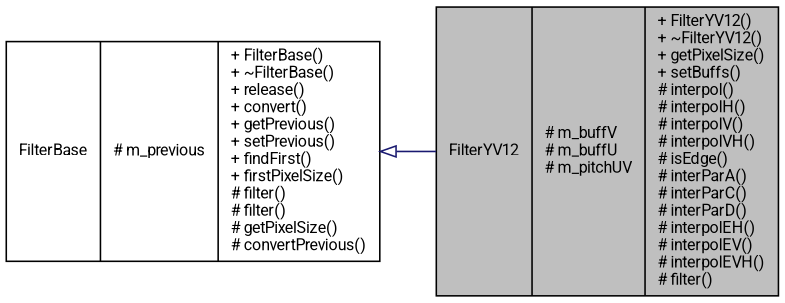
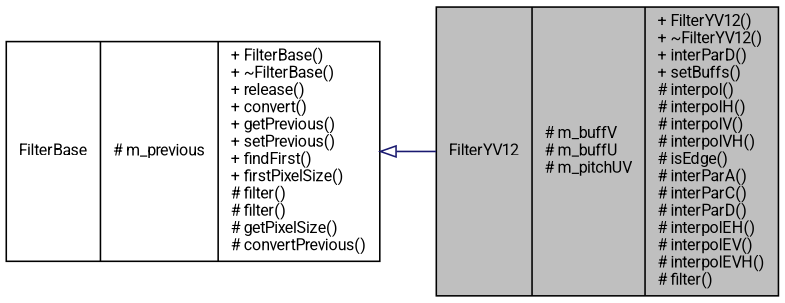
node "FilterYV12": text "+ getPixelSize()" -> "+ interParD()"
